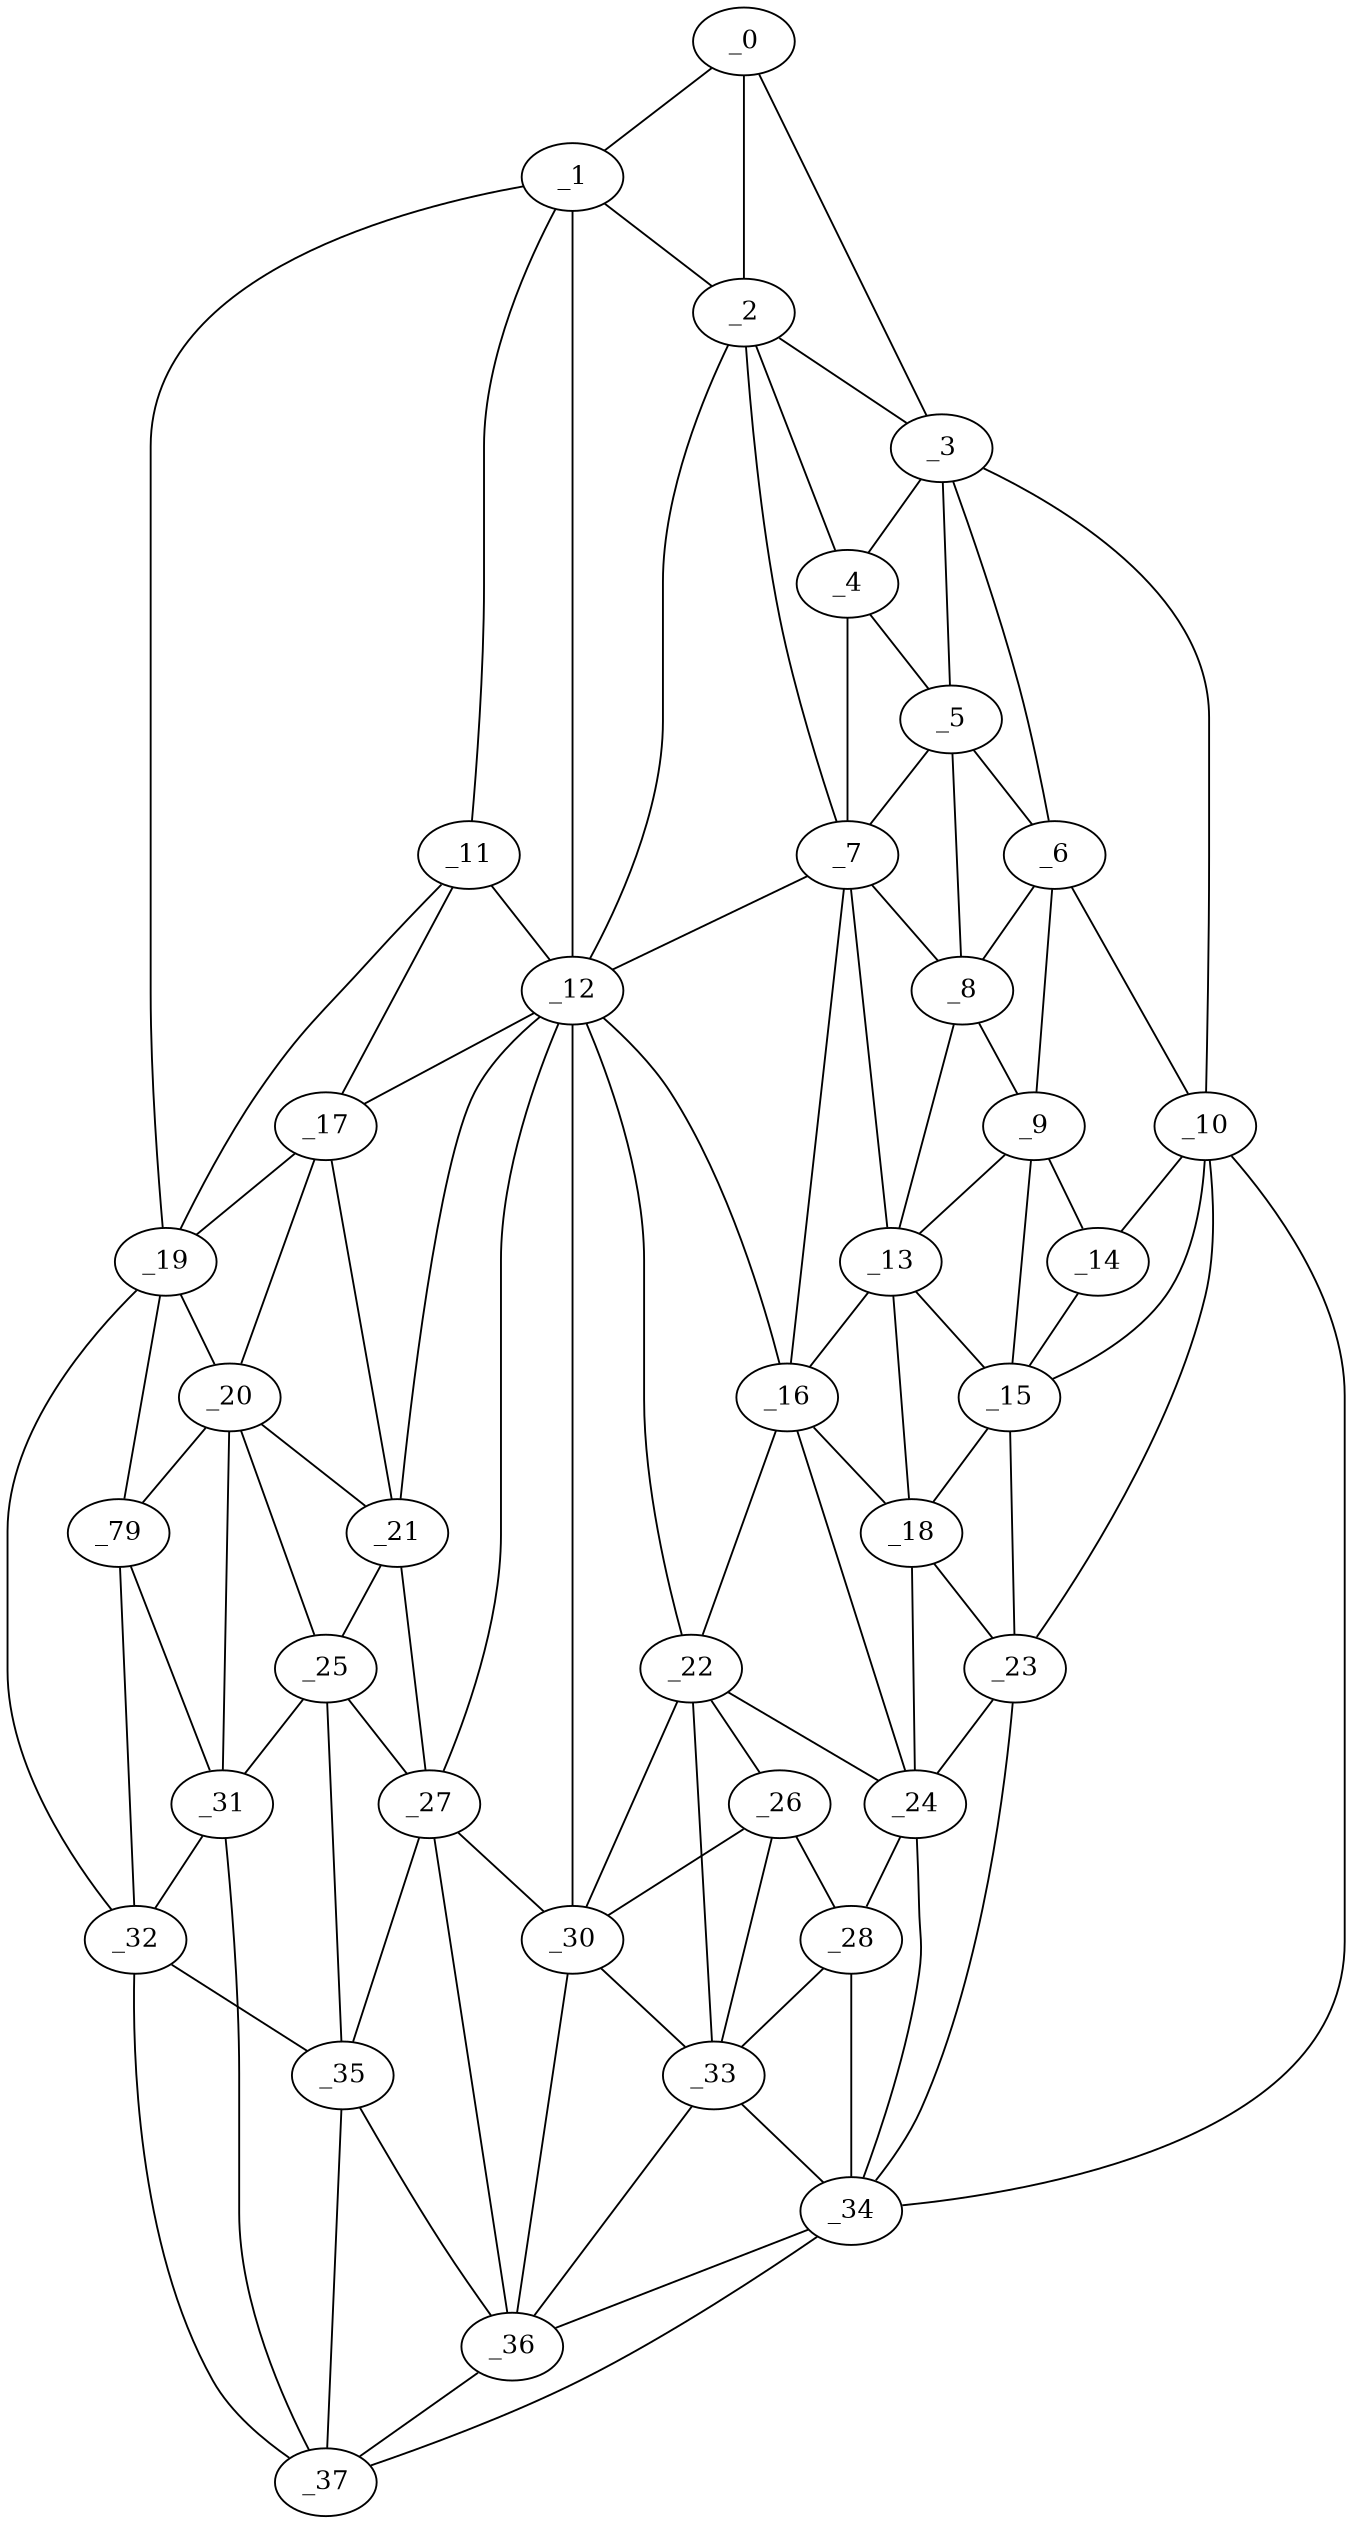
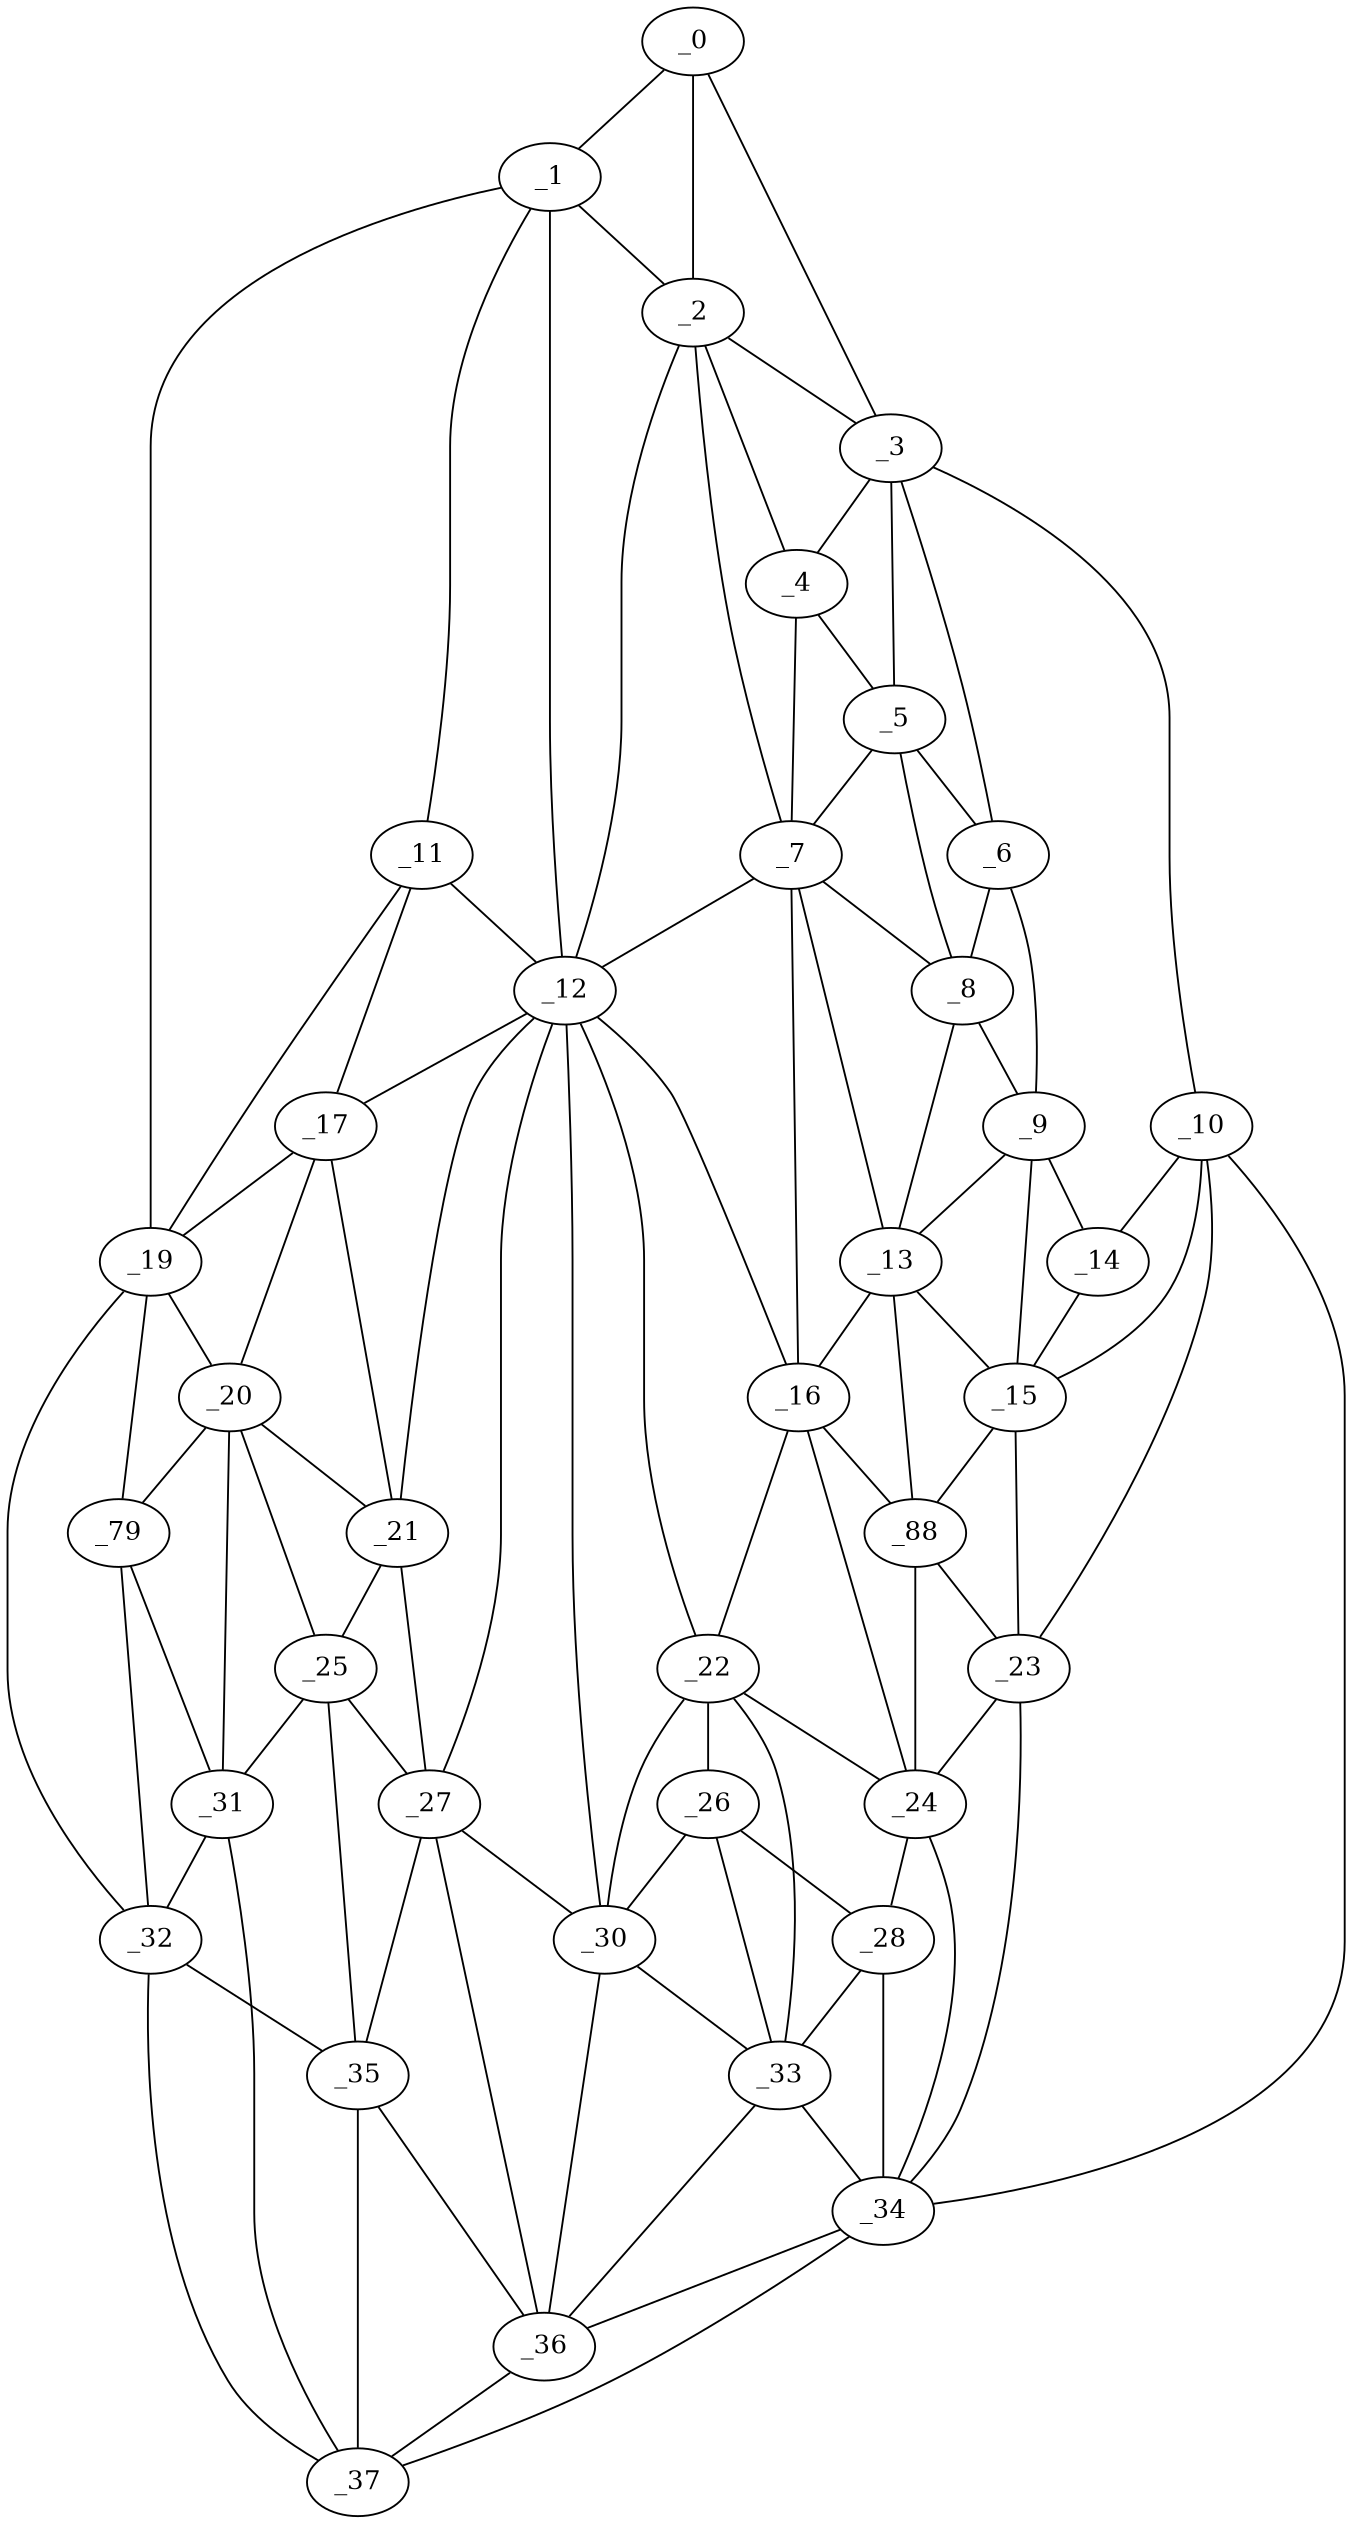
edge "_6" -- "_10": removed
node "_18": label "_18" -> "_88"
